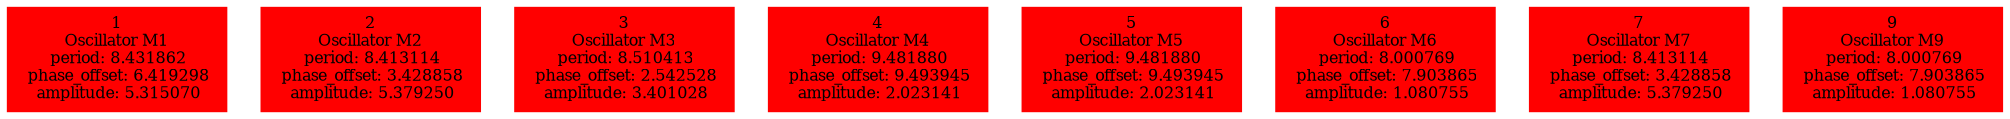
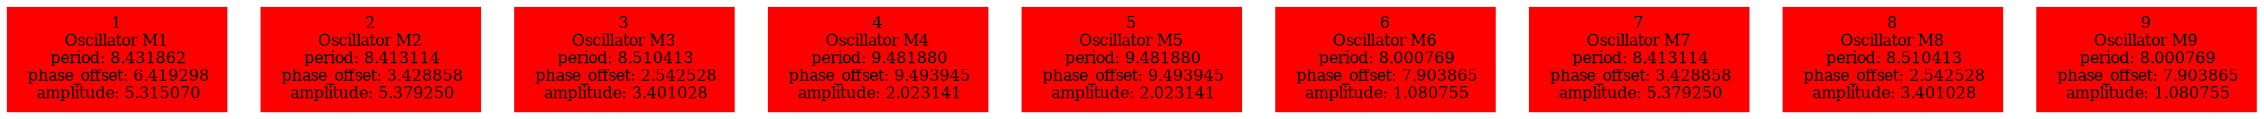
node "8": added
